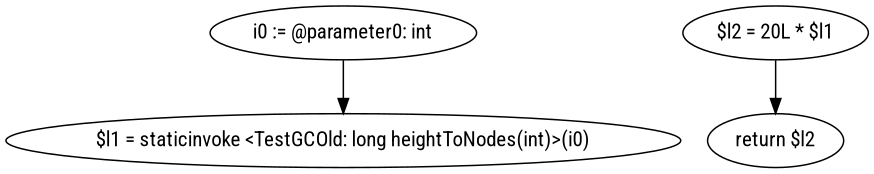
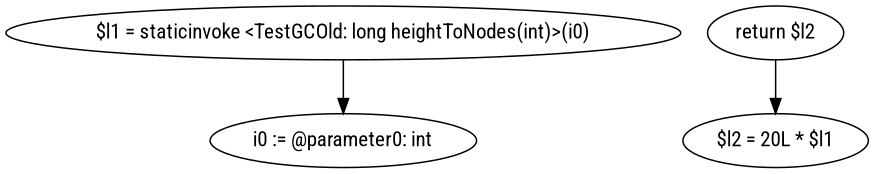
edge "i0 := @parameter0: int" -> "$l1 = staticinvoke <TestGCOld: long heightToNodes(int)>(i0)": reversed
edge "$l2 = 20L * $l1" -> "return $l2": reversed
